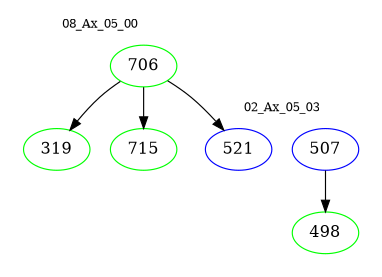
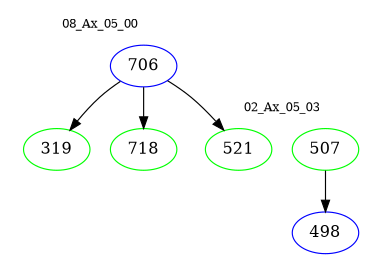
node "706": color green -> blue
node "715": label "715" -> "718"
node "521": color blue -> green
node "507": color blue -> green
node "498": color green -> blue
